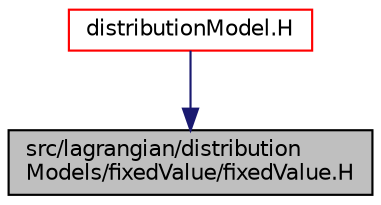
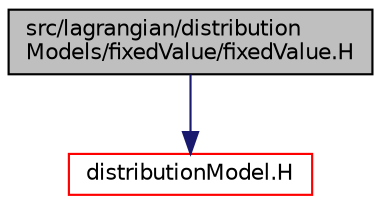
edge "distributionModel.H" -> "src/lagrangian/distribution Models/fixedValue/fixedValue.H": reversed
